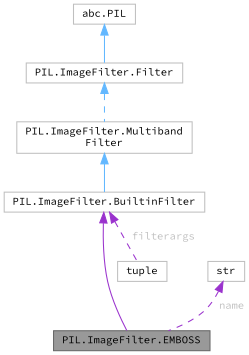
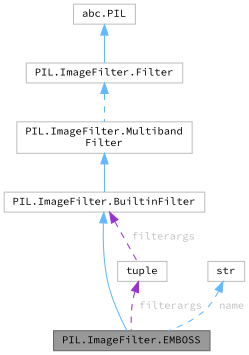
edge "PIL.ImageFilter.EMBOSS" -> "PIL.ImageFilter.BuiltinFilter": color darkorchid3 -> steelblue1
edge "PIL.ImageFilter.EMBOSS" -> "tuple": added, label "filterargs"
edge "PIL.ImageFilter.EMBOSS" -> "str": color darkorchid3 -> steelblue1
